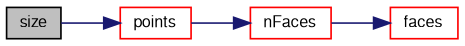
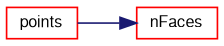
node "size": removed
node "faces": removed
